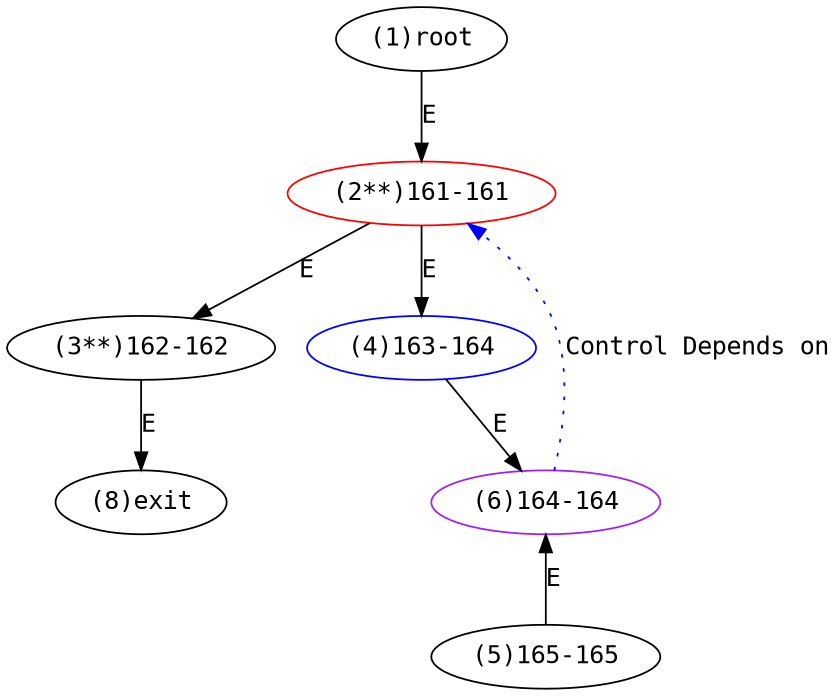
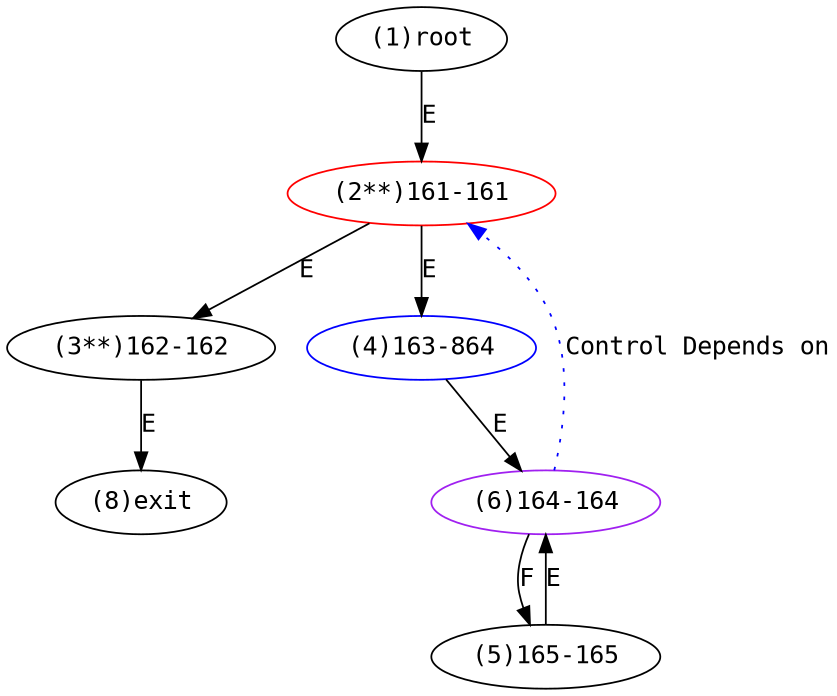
node "(4)163-164": label "(4)163-164" -> "(4)163-864"
edge "(6)164-164" -> "(5)165-165": added, label "F"
